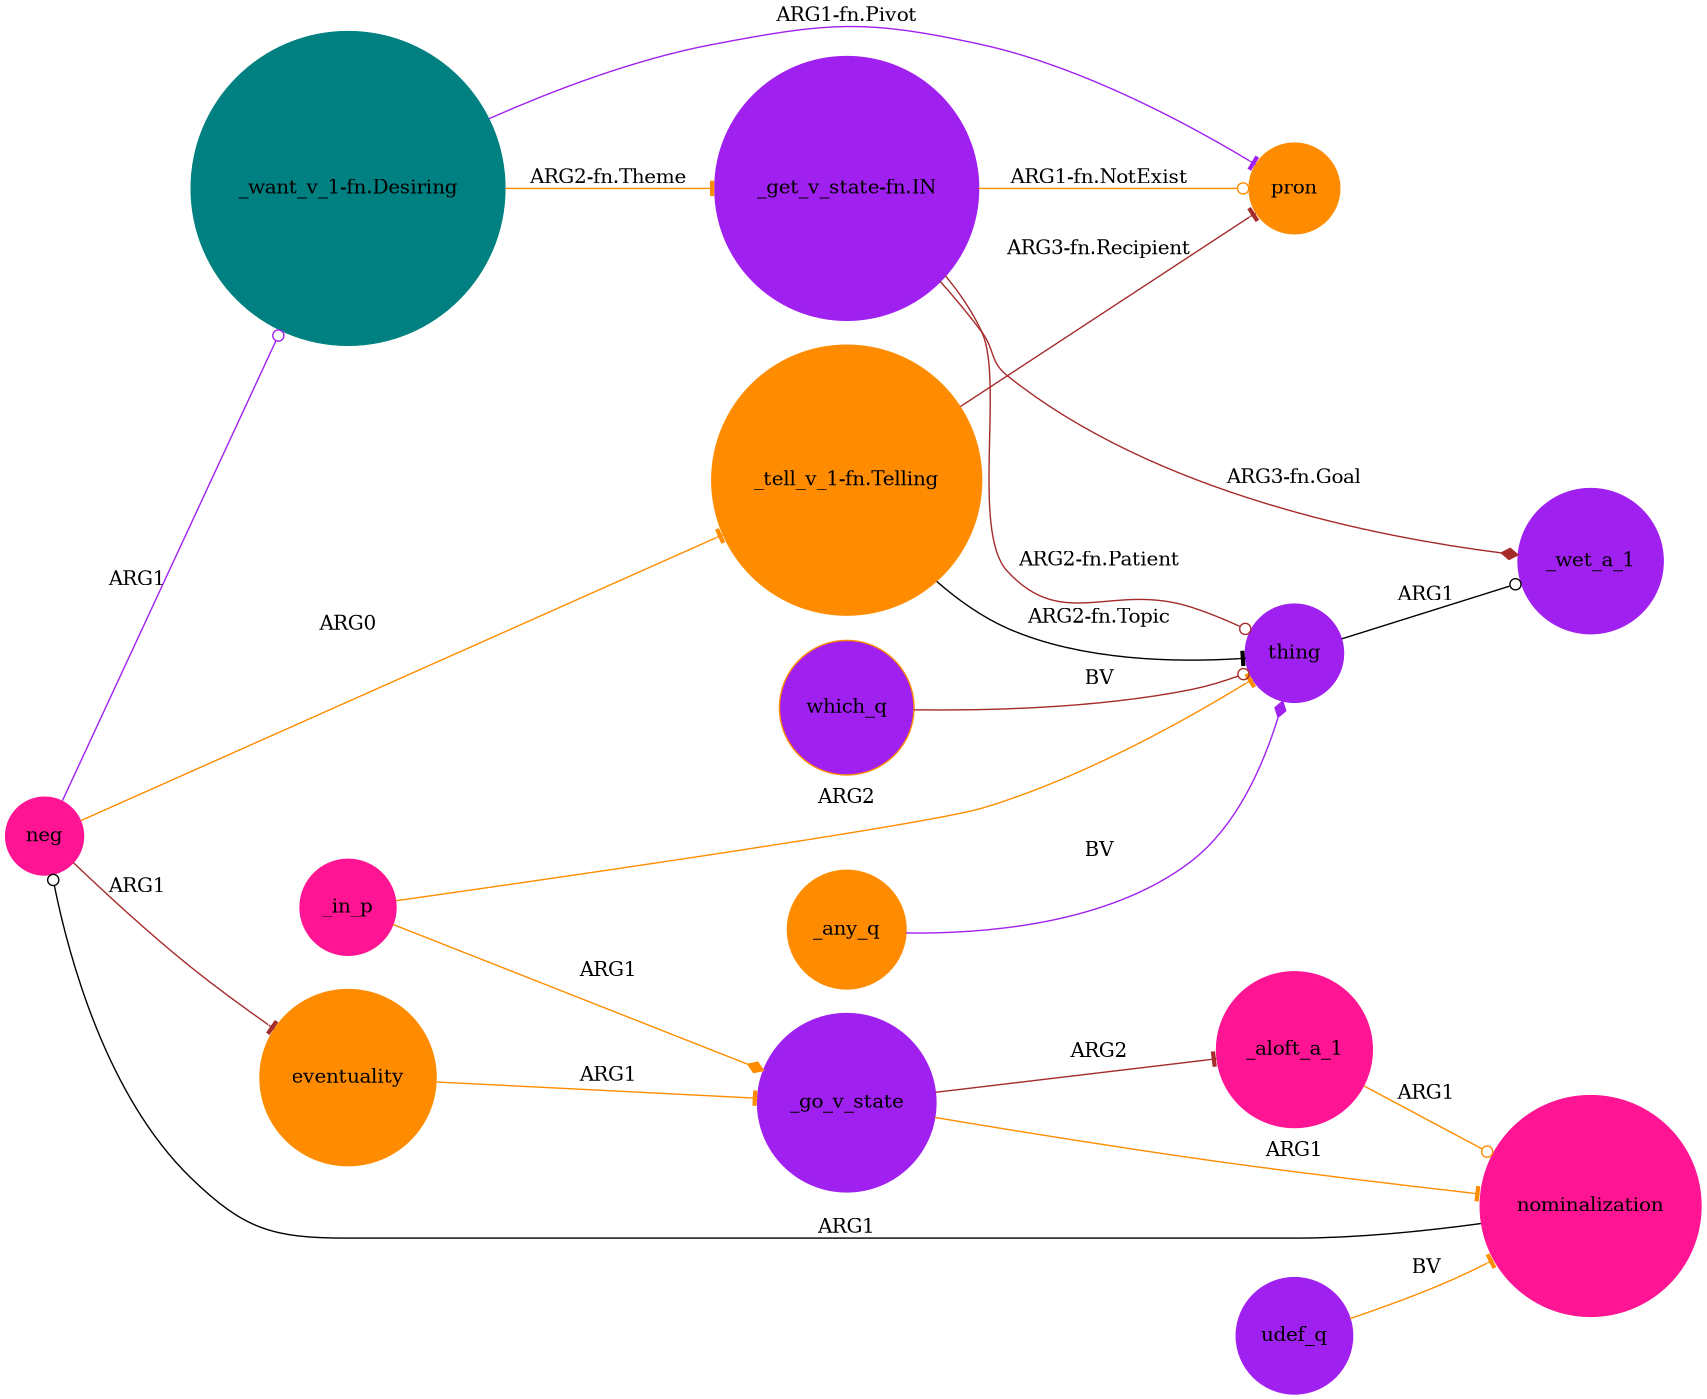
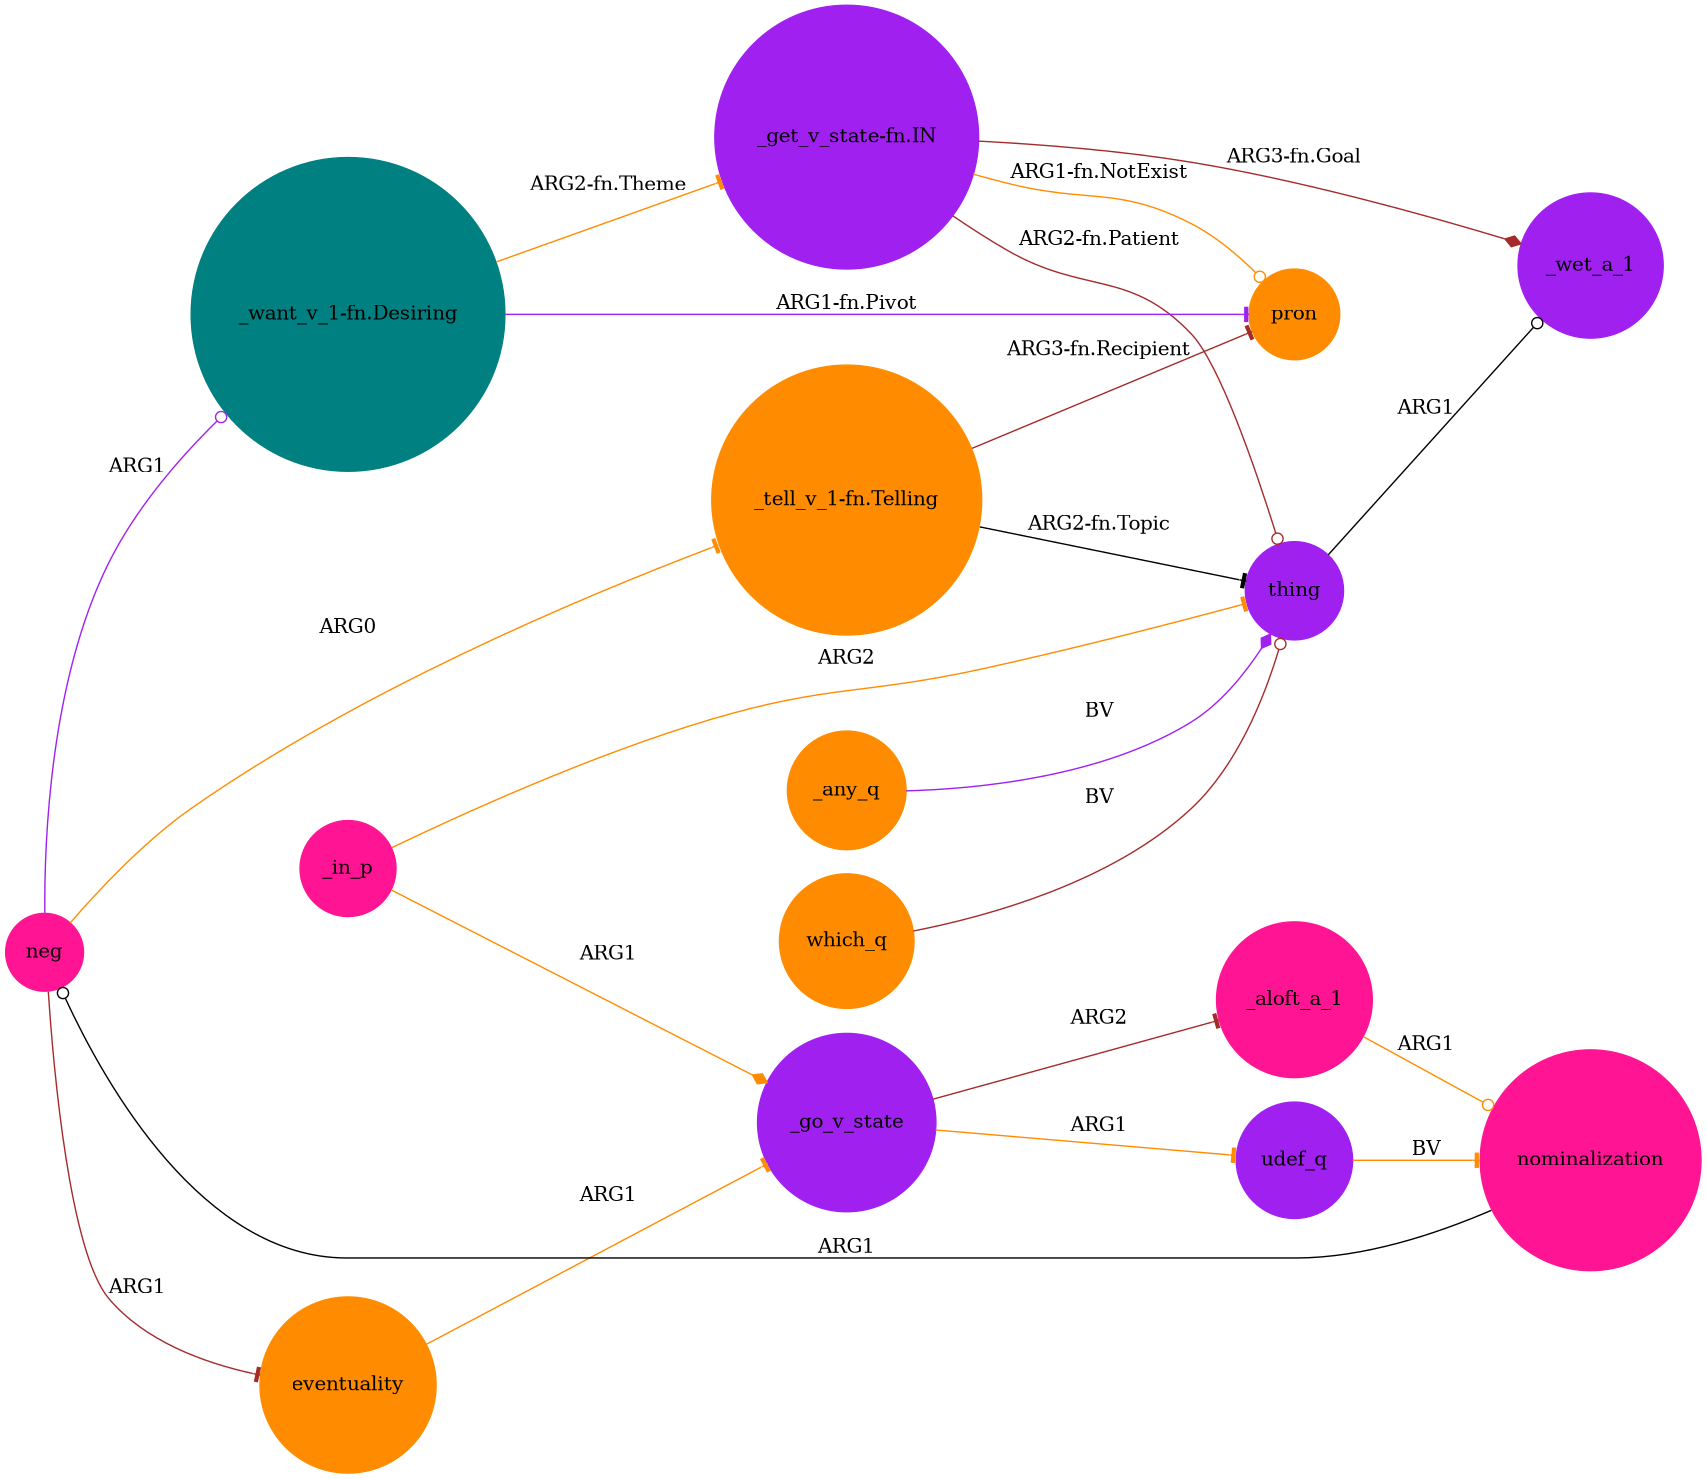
node "which_q": fillcolor purple -> darkorange
edge "_go_v_state" -> "nominalization": now "_go_v_state" -> "udef_q"
